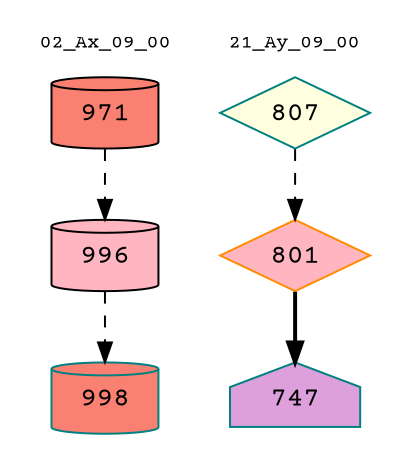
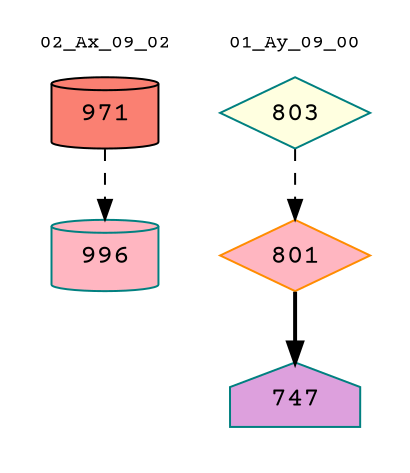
cluster "02_Ax_09_00": label "02_Ax_09_00" -> "02_Ax_09_02"
cluster "21_Ay_09_00": label "21_Ay_09_00" -> "01_Ay_09_00"
node "807": label "807" -> "803"
node "996": color black -> teal
node "998": removed
